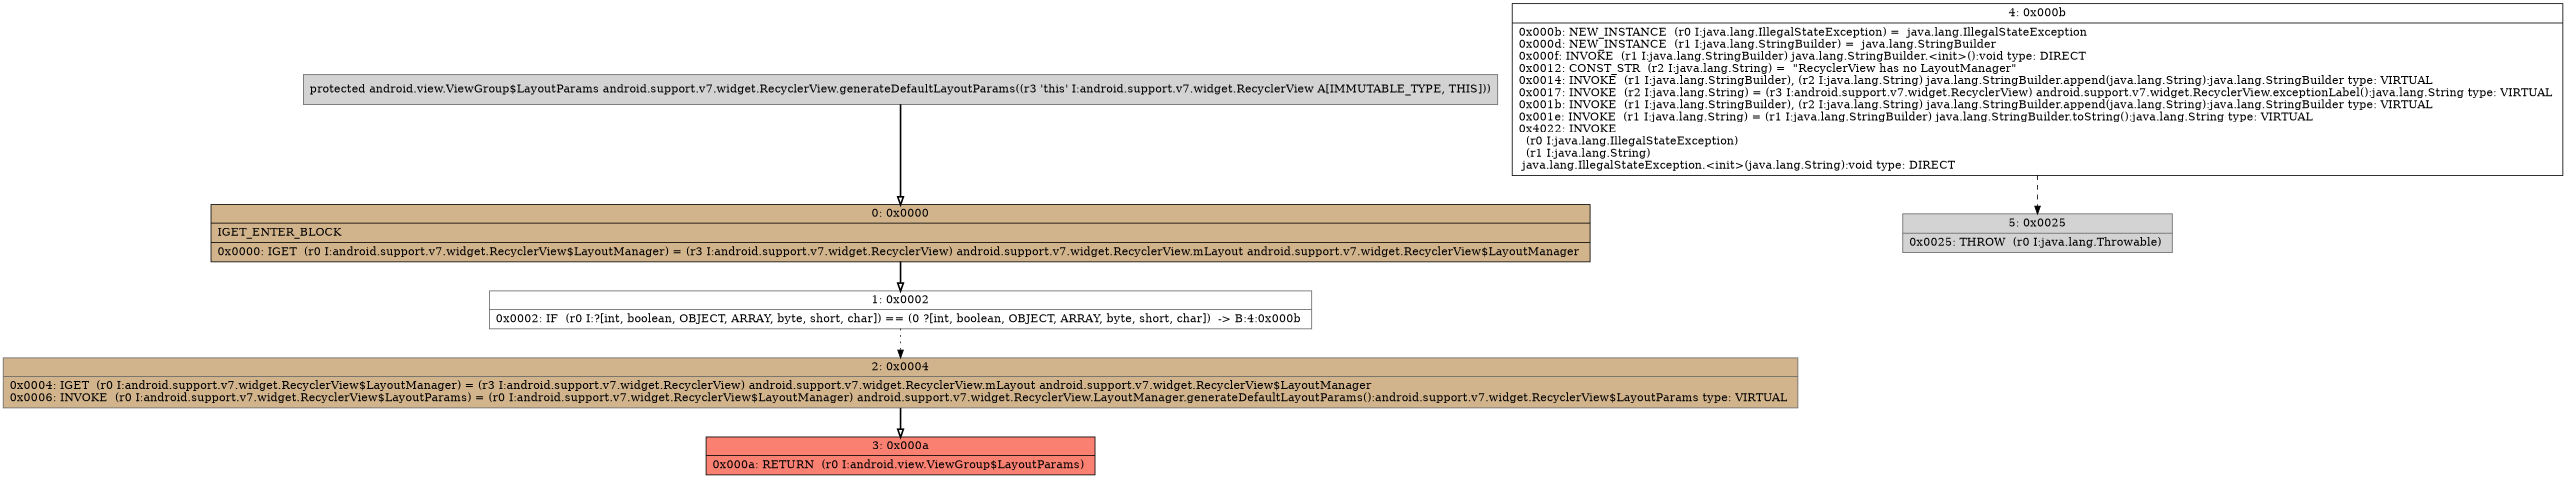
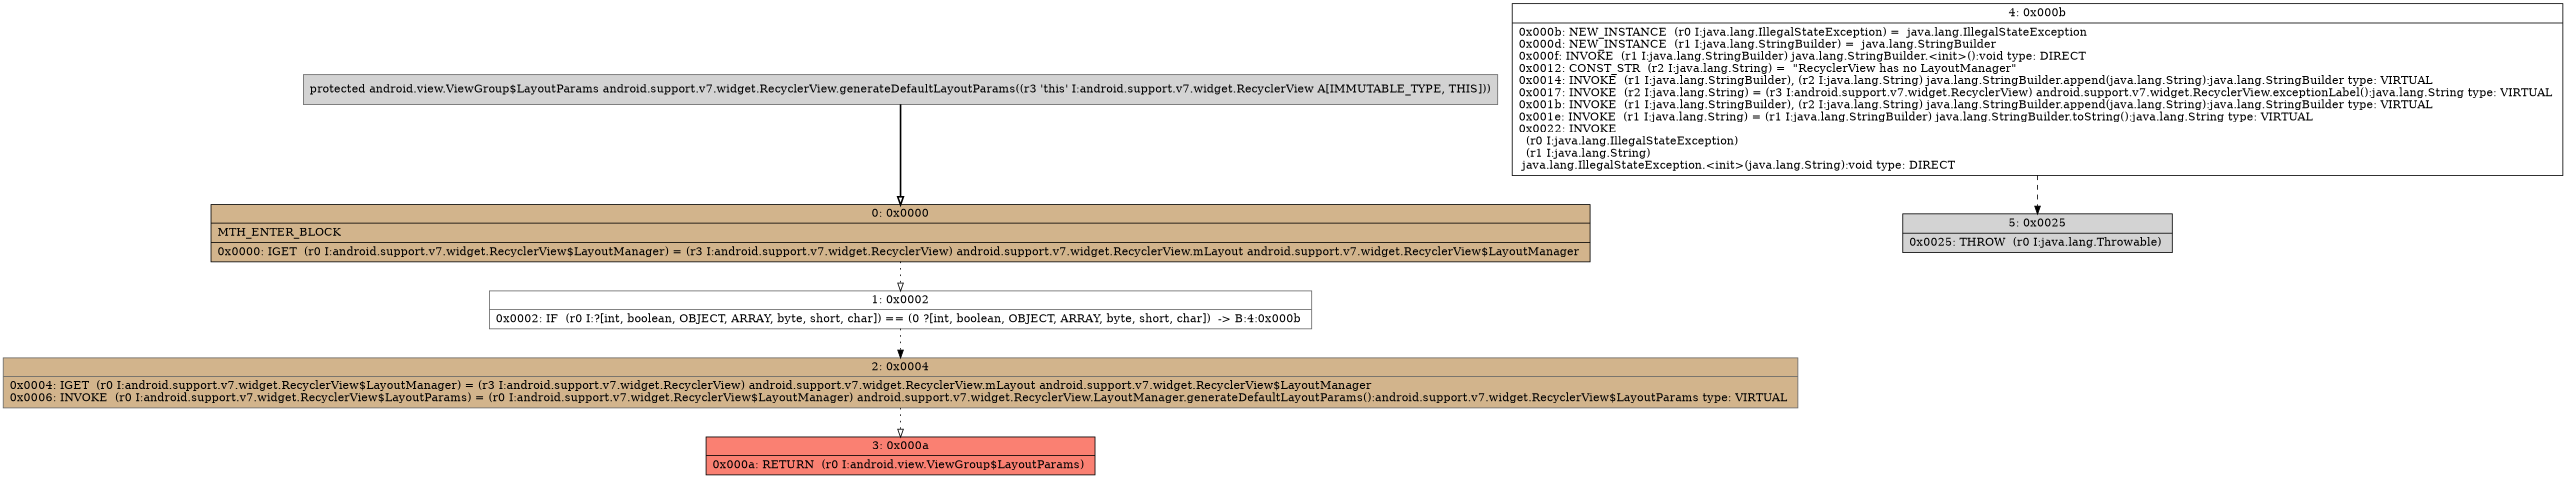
node "4: 0x000b": text "0x4022: INVOKE" -> "0x0022: INVOKE"
node "0: 0x0000": text "IGET_ENTER_BLOCK" -> "MTH_ENTER_BLOCK"
node "5: 0x0025": color gray40 -> black
edge "0: 0x0000" -> "1: 0x0002": style bold -> dotted
edge "2: 0x0004" -> "3: 0x000a": style bold -> dotted
